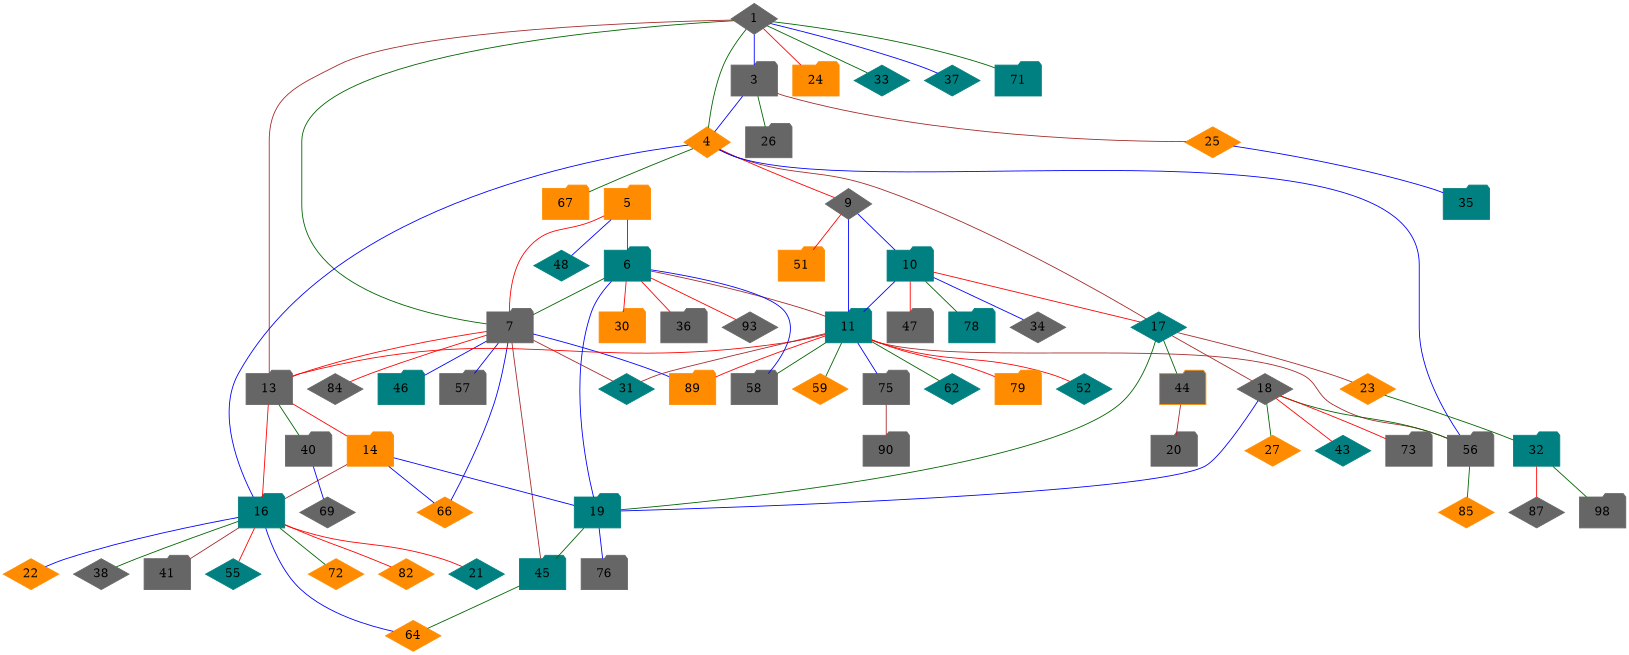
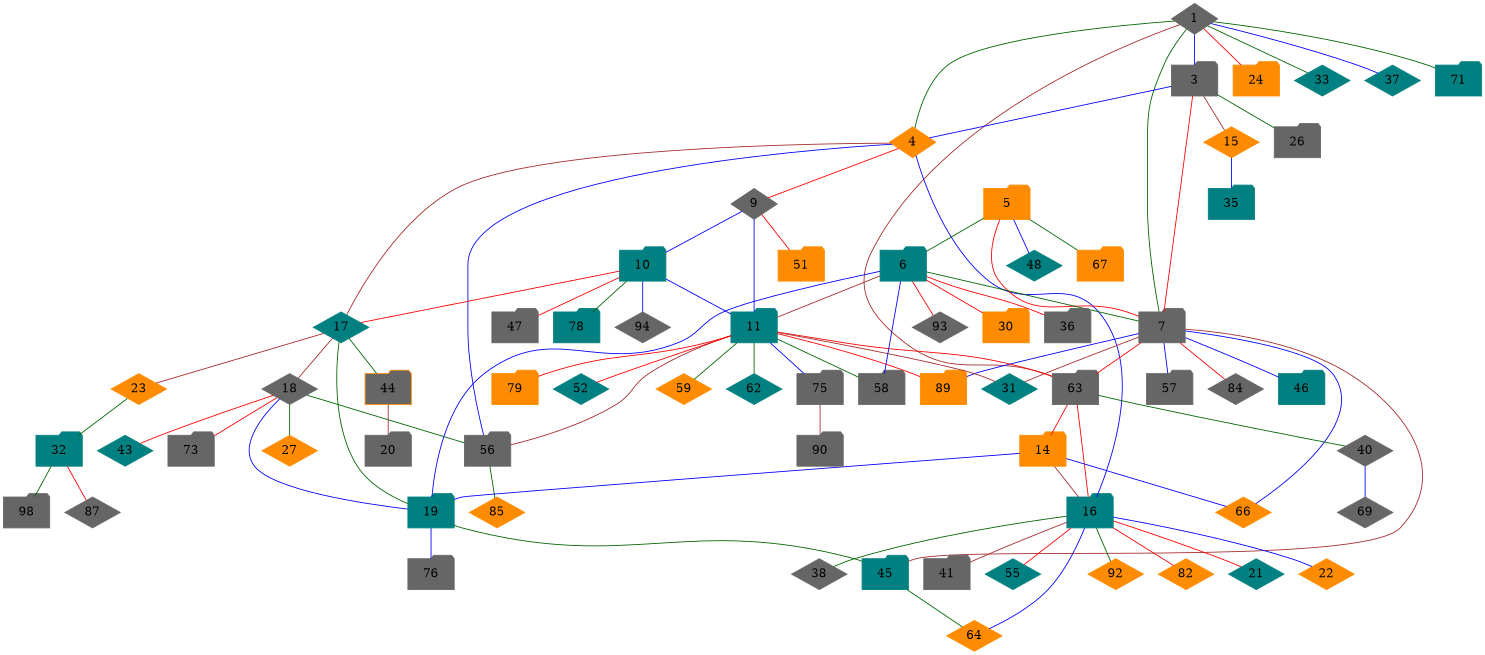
node "25": label "25" -> "15"
edge "4" -- "67": now "5" -- "67"
edge "3" -- "7": added
node "34": label "34" -> "94"
node "13": label "13" -> "63"
node "40": shape folder -> diamond
node "72": label "72" -> "92"
